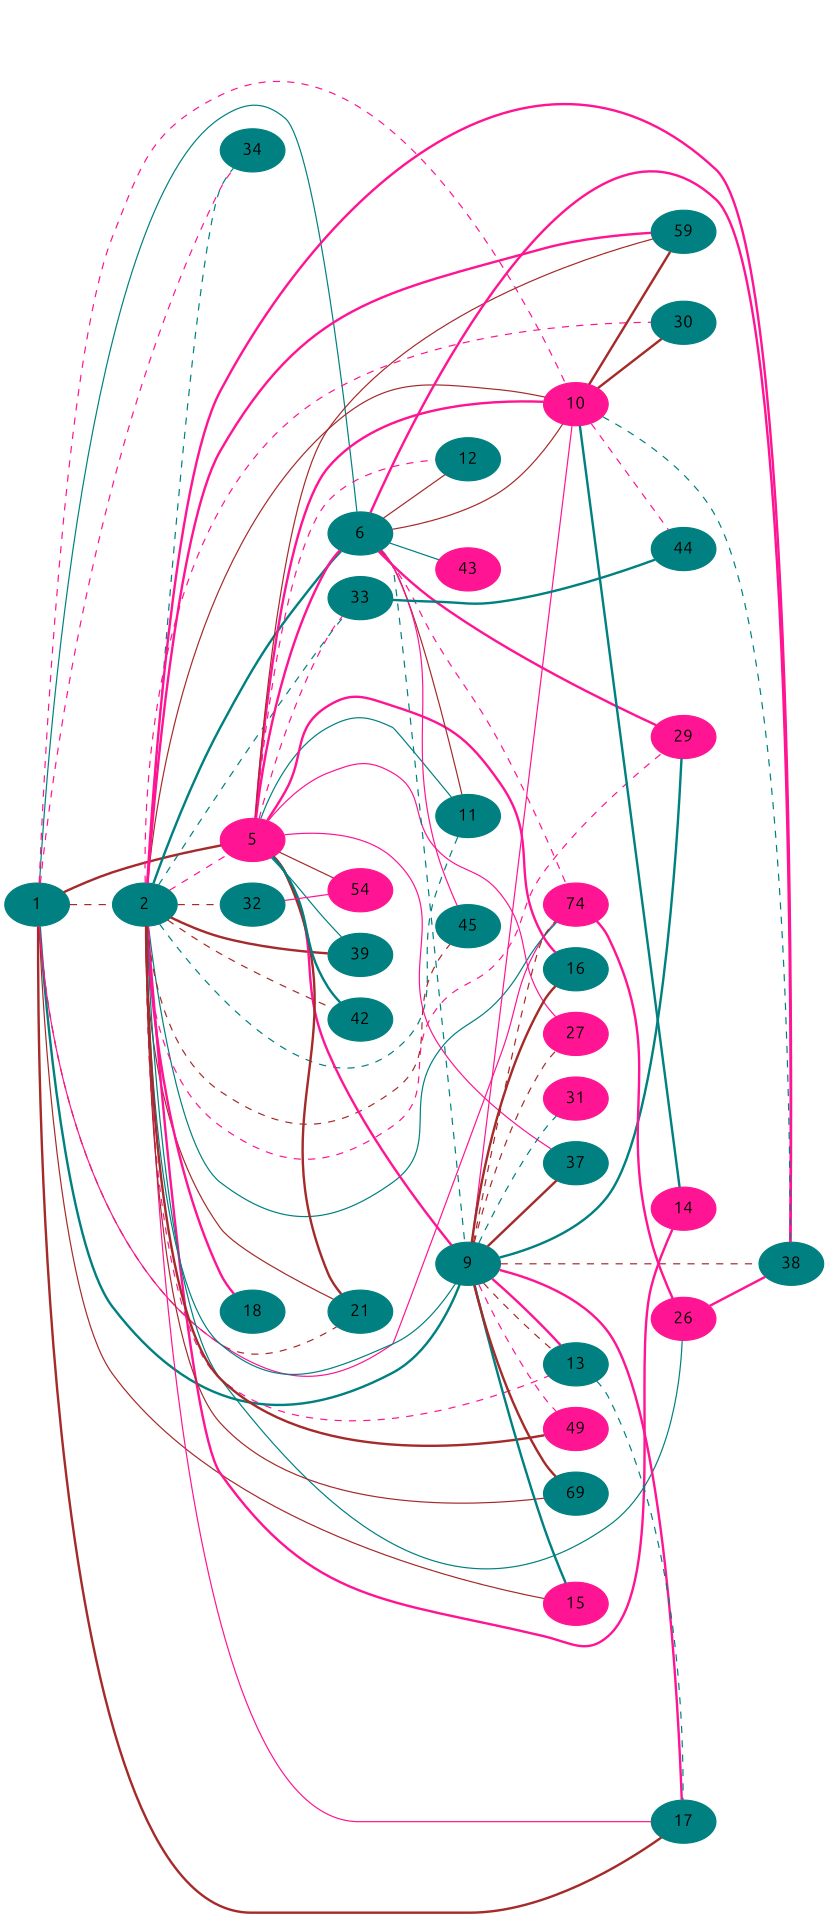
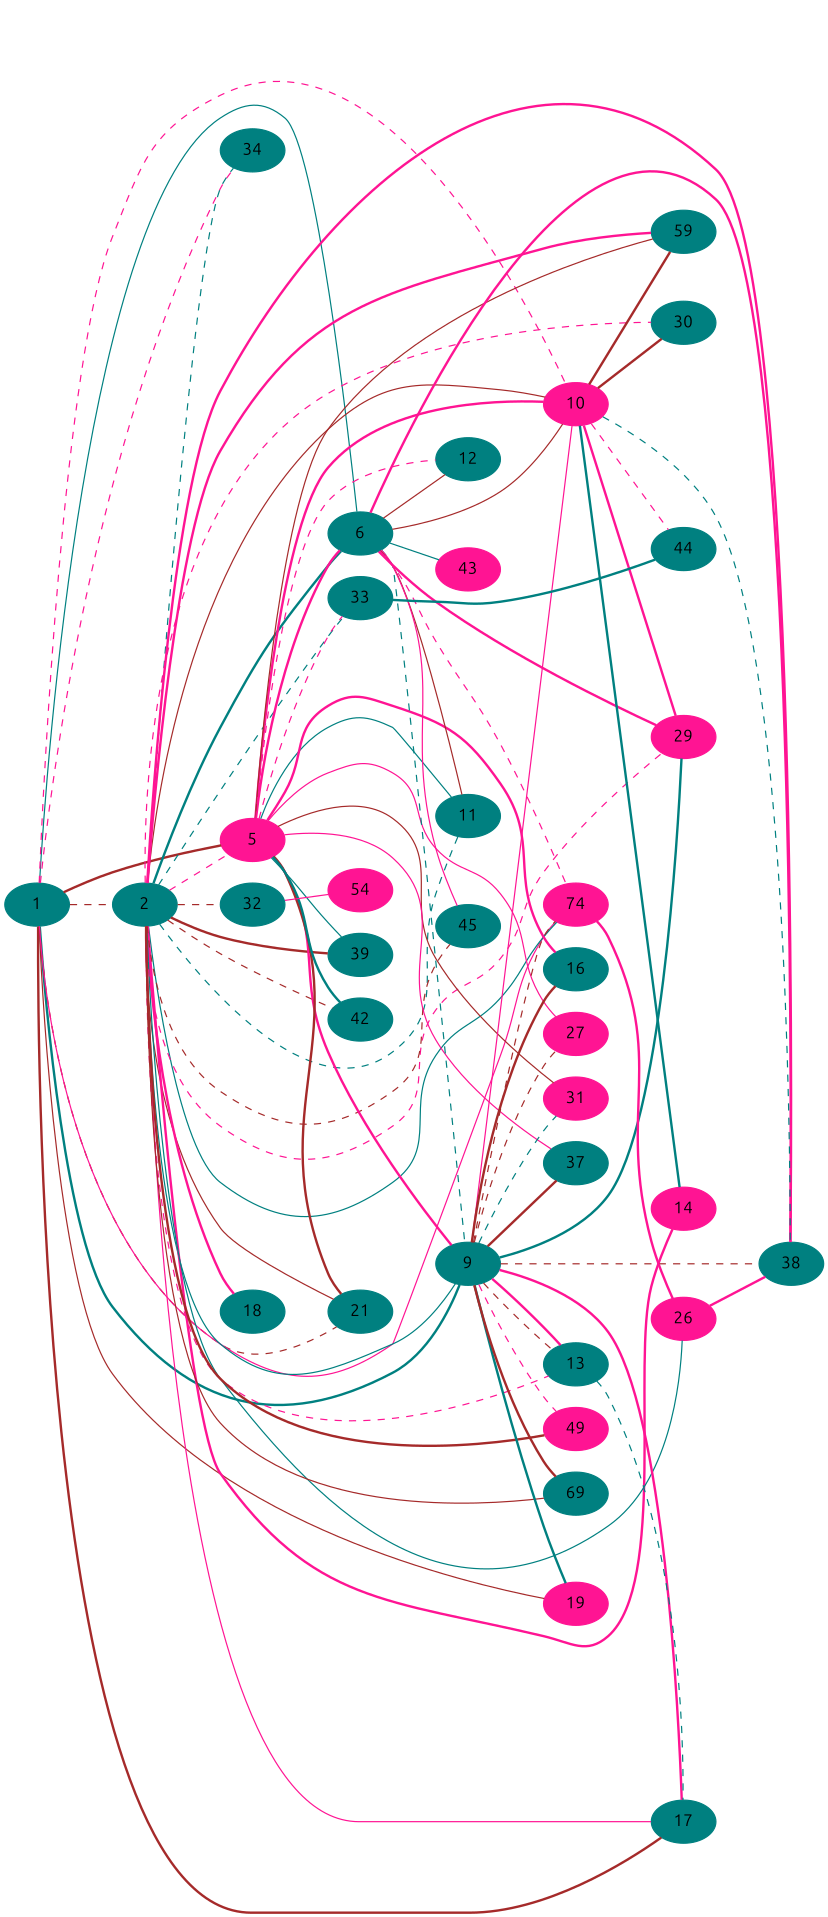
edge "10" -- "29": added
edge "5" -- "54": now "5" -- "31"
node "15": label "15" -> "19"
